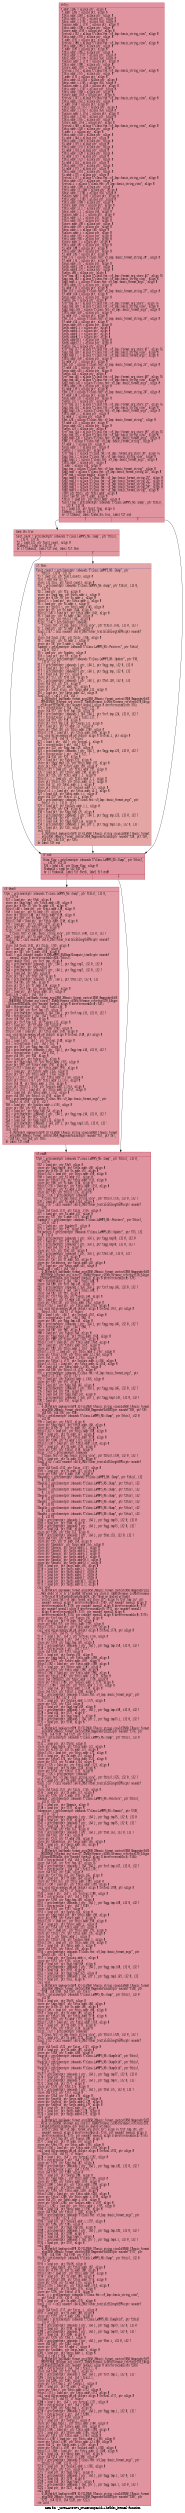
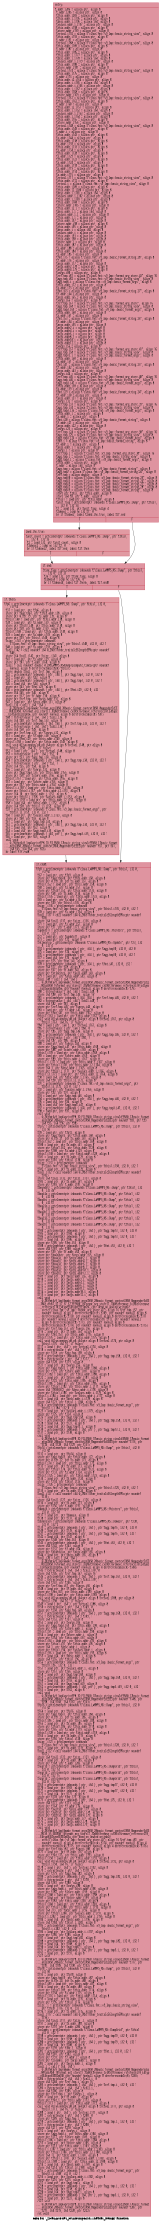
node "if.then:": removed
